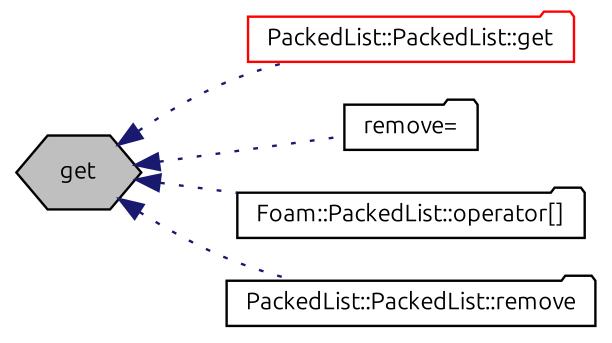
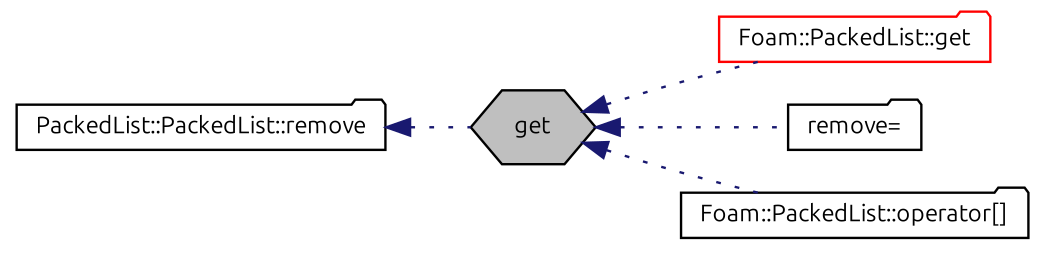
node "PackedList::PackedList::get": label "PackedList::PackedList::get" -> "Foam::PackedList::get"
edge "PackedList::PackedList::remove" -> "get": reversed
